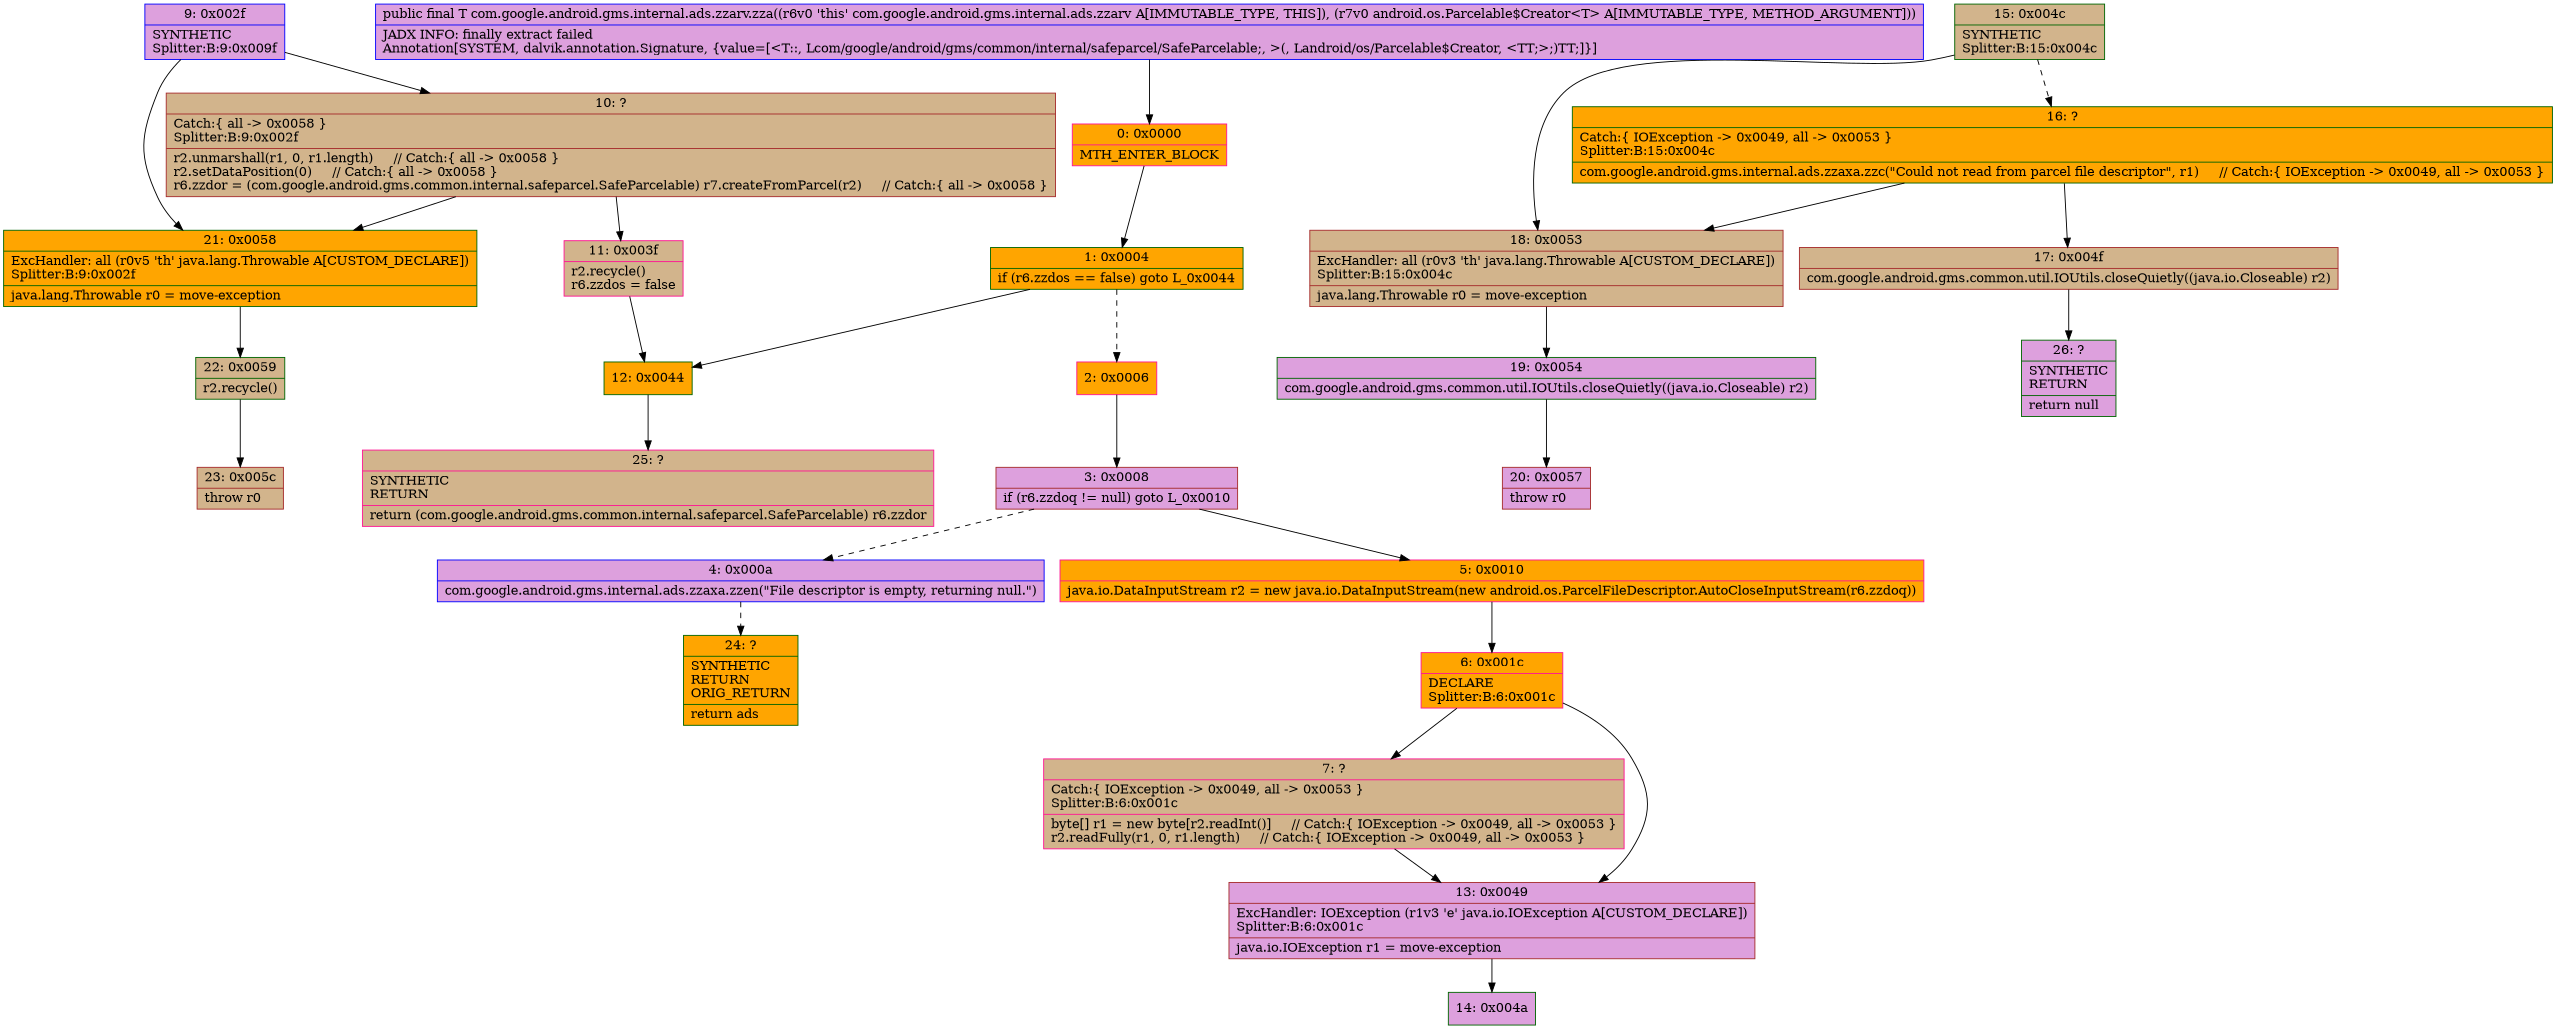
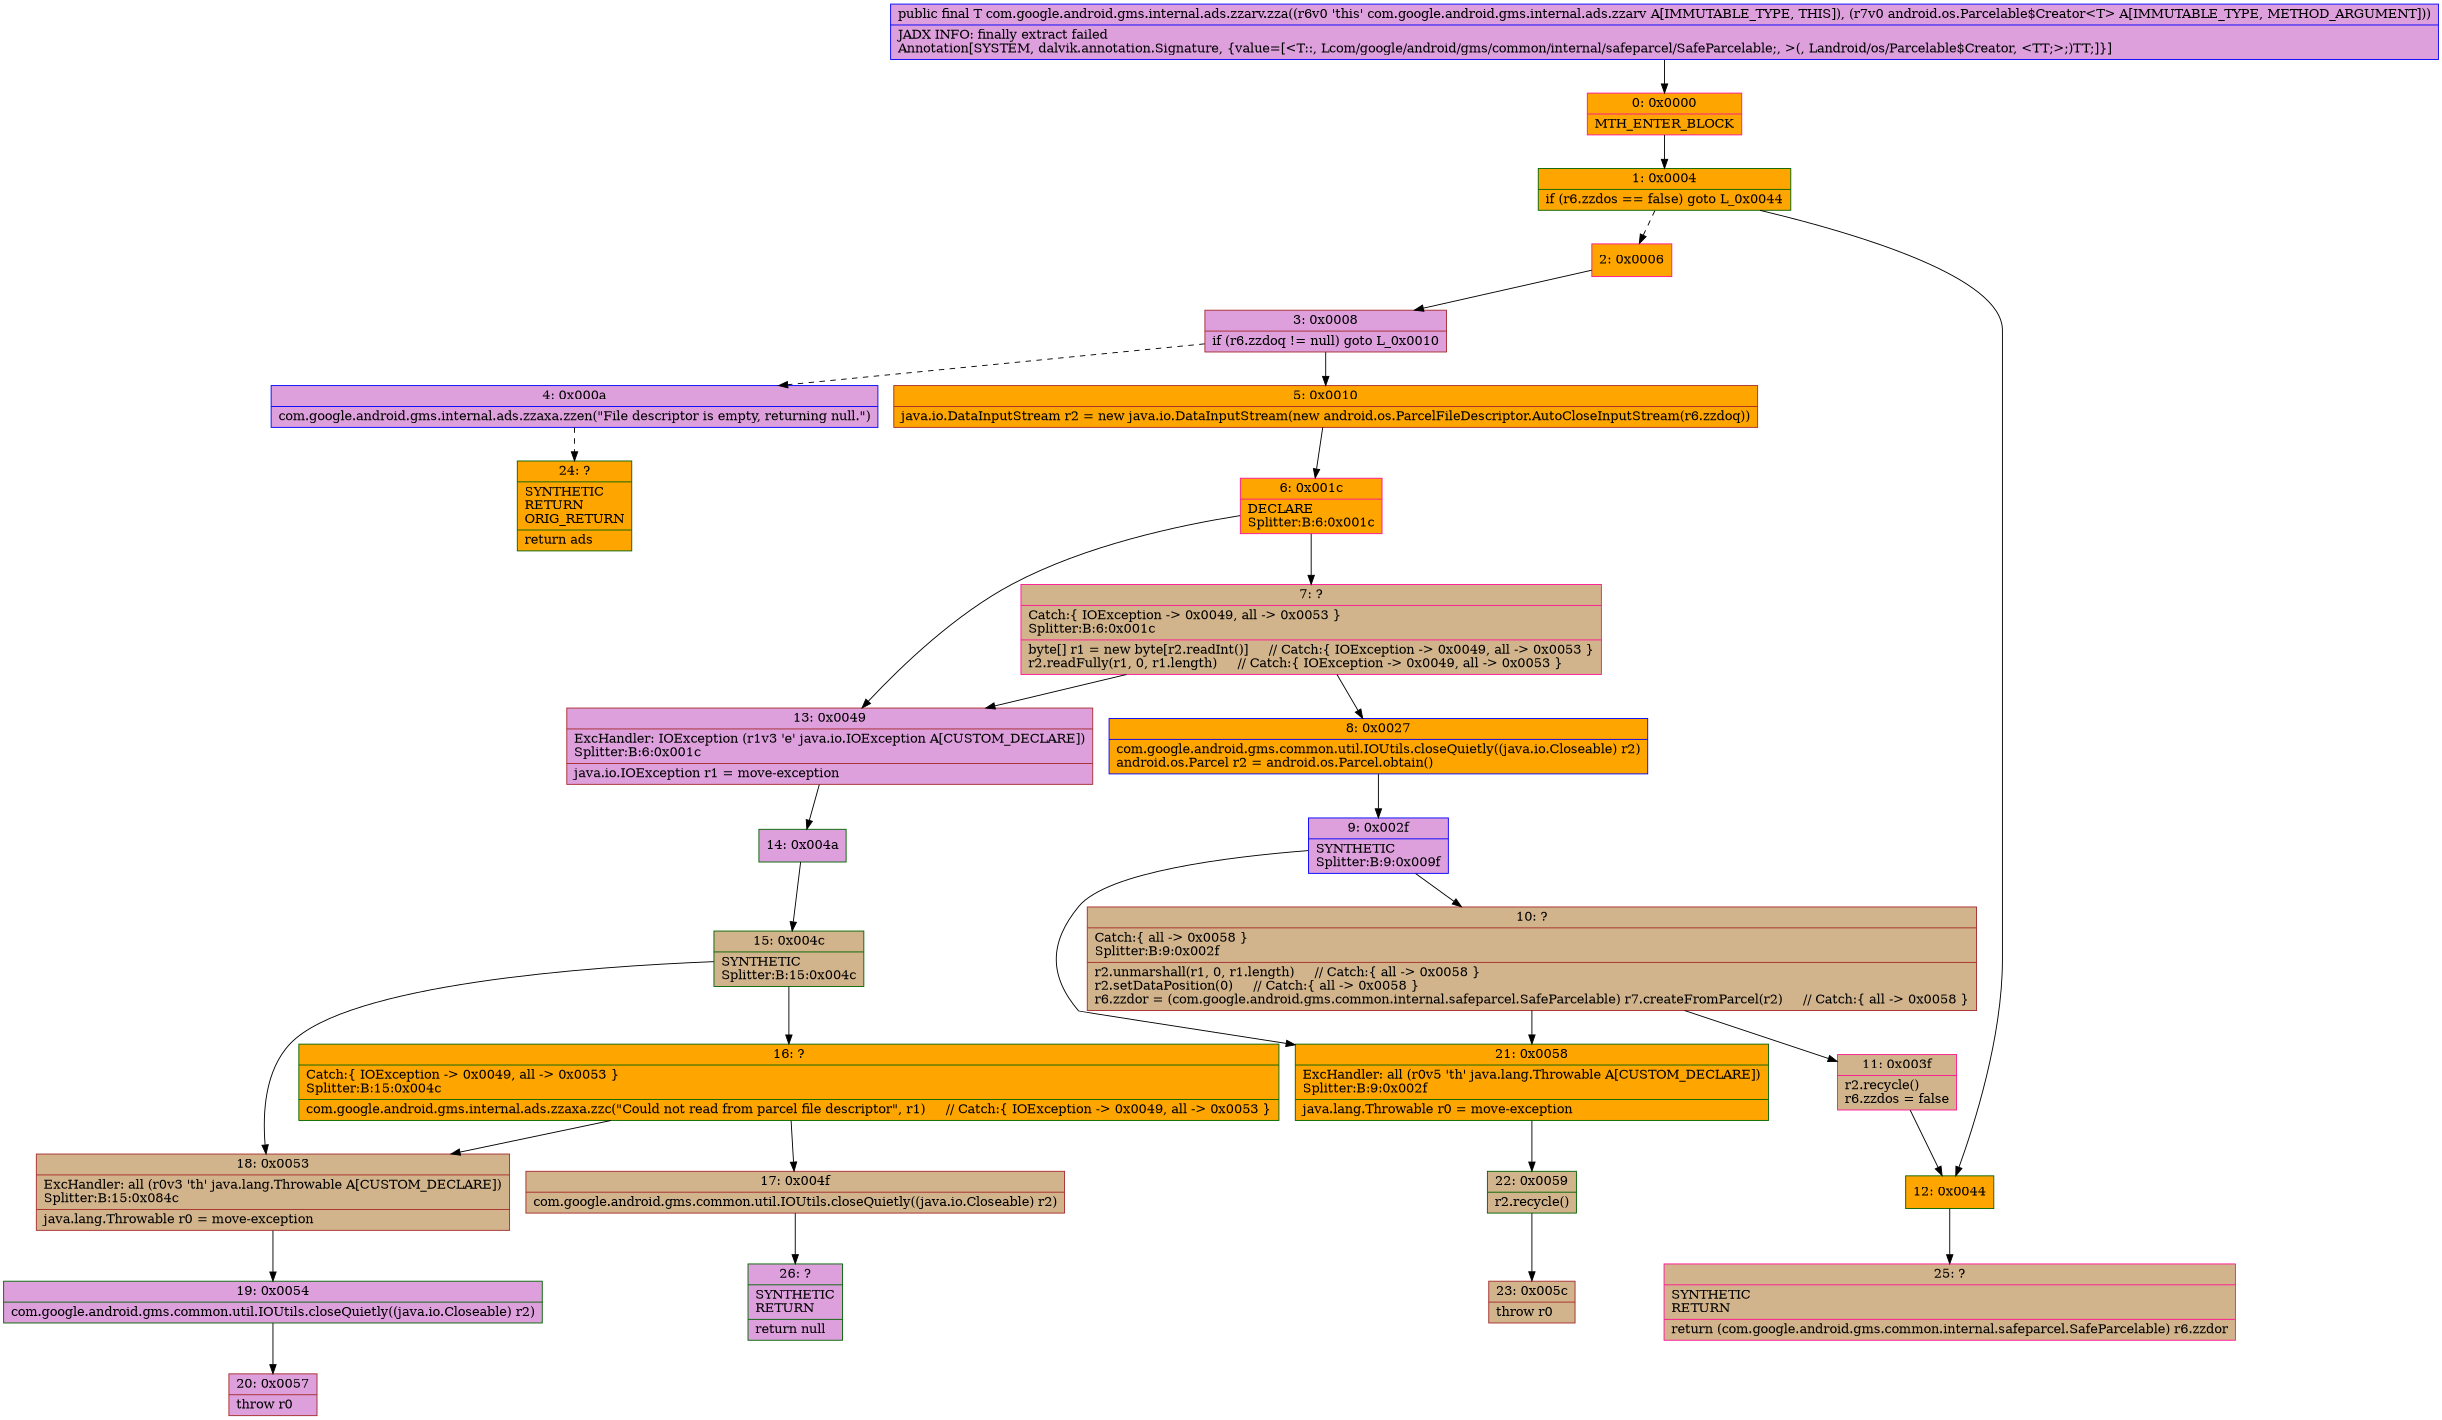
edge "15: 0x004c" -> "16: ?": style dashed -> solid
node "18: 0x0053": text "Splitter:B:15:0x004c" -> "Splitter:B:15:0x084c"
node "5: 0x0010": color deeppink -> brown
node "8: 0x0027": added
edge "14: 0x004a" -> "15: 0x004c": added
